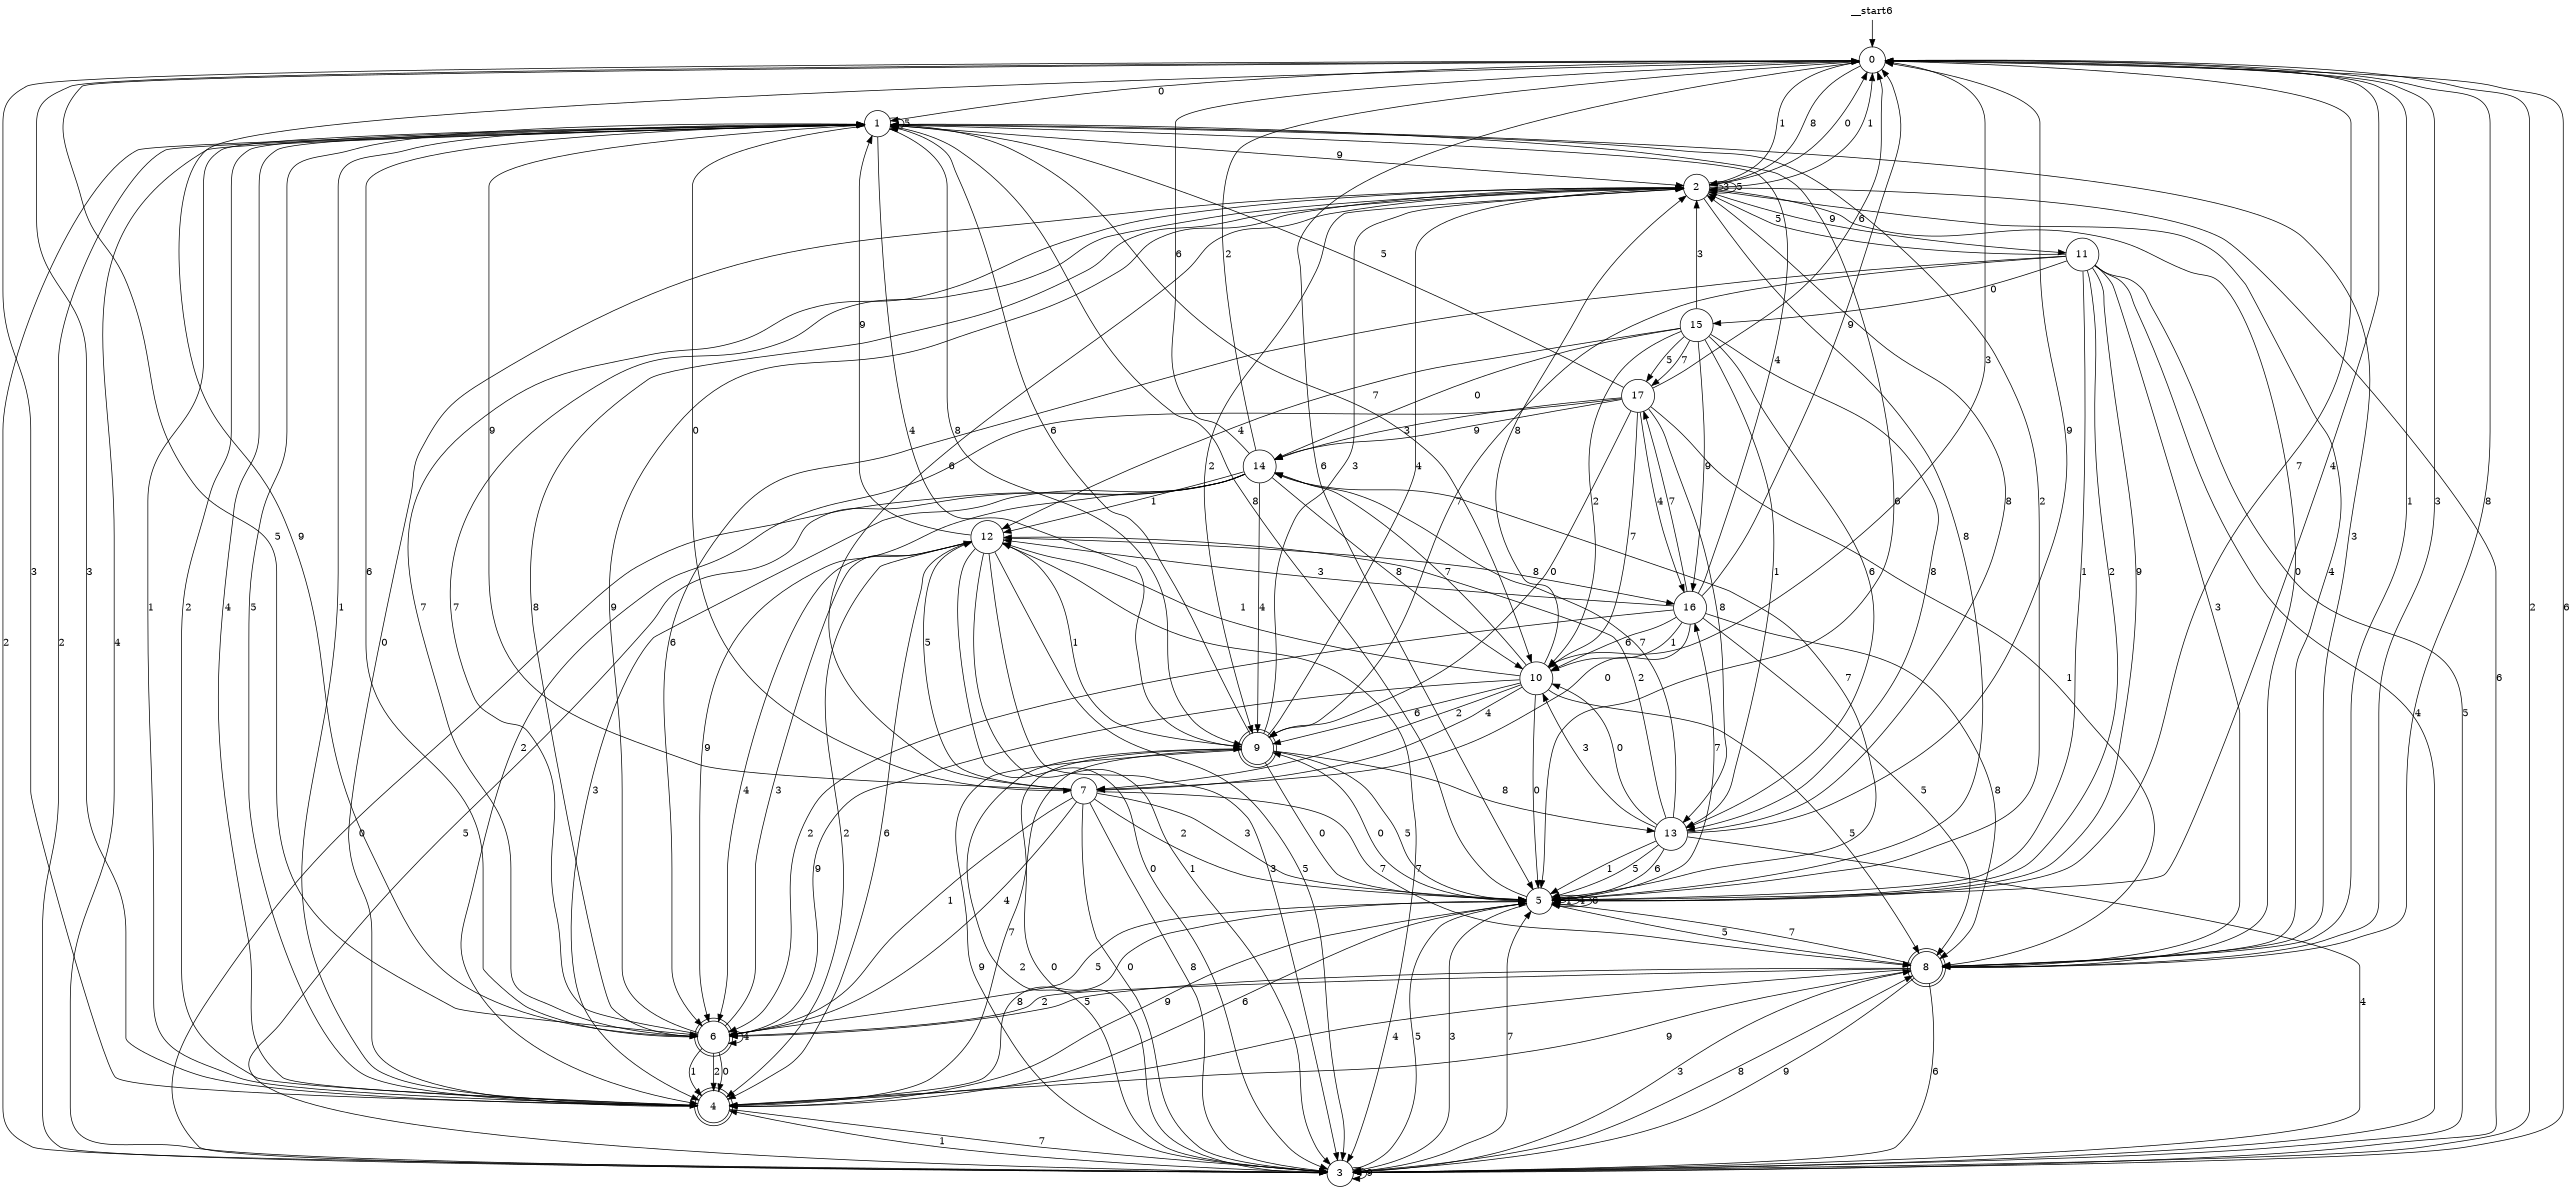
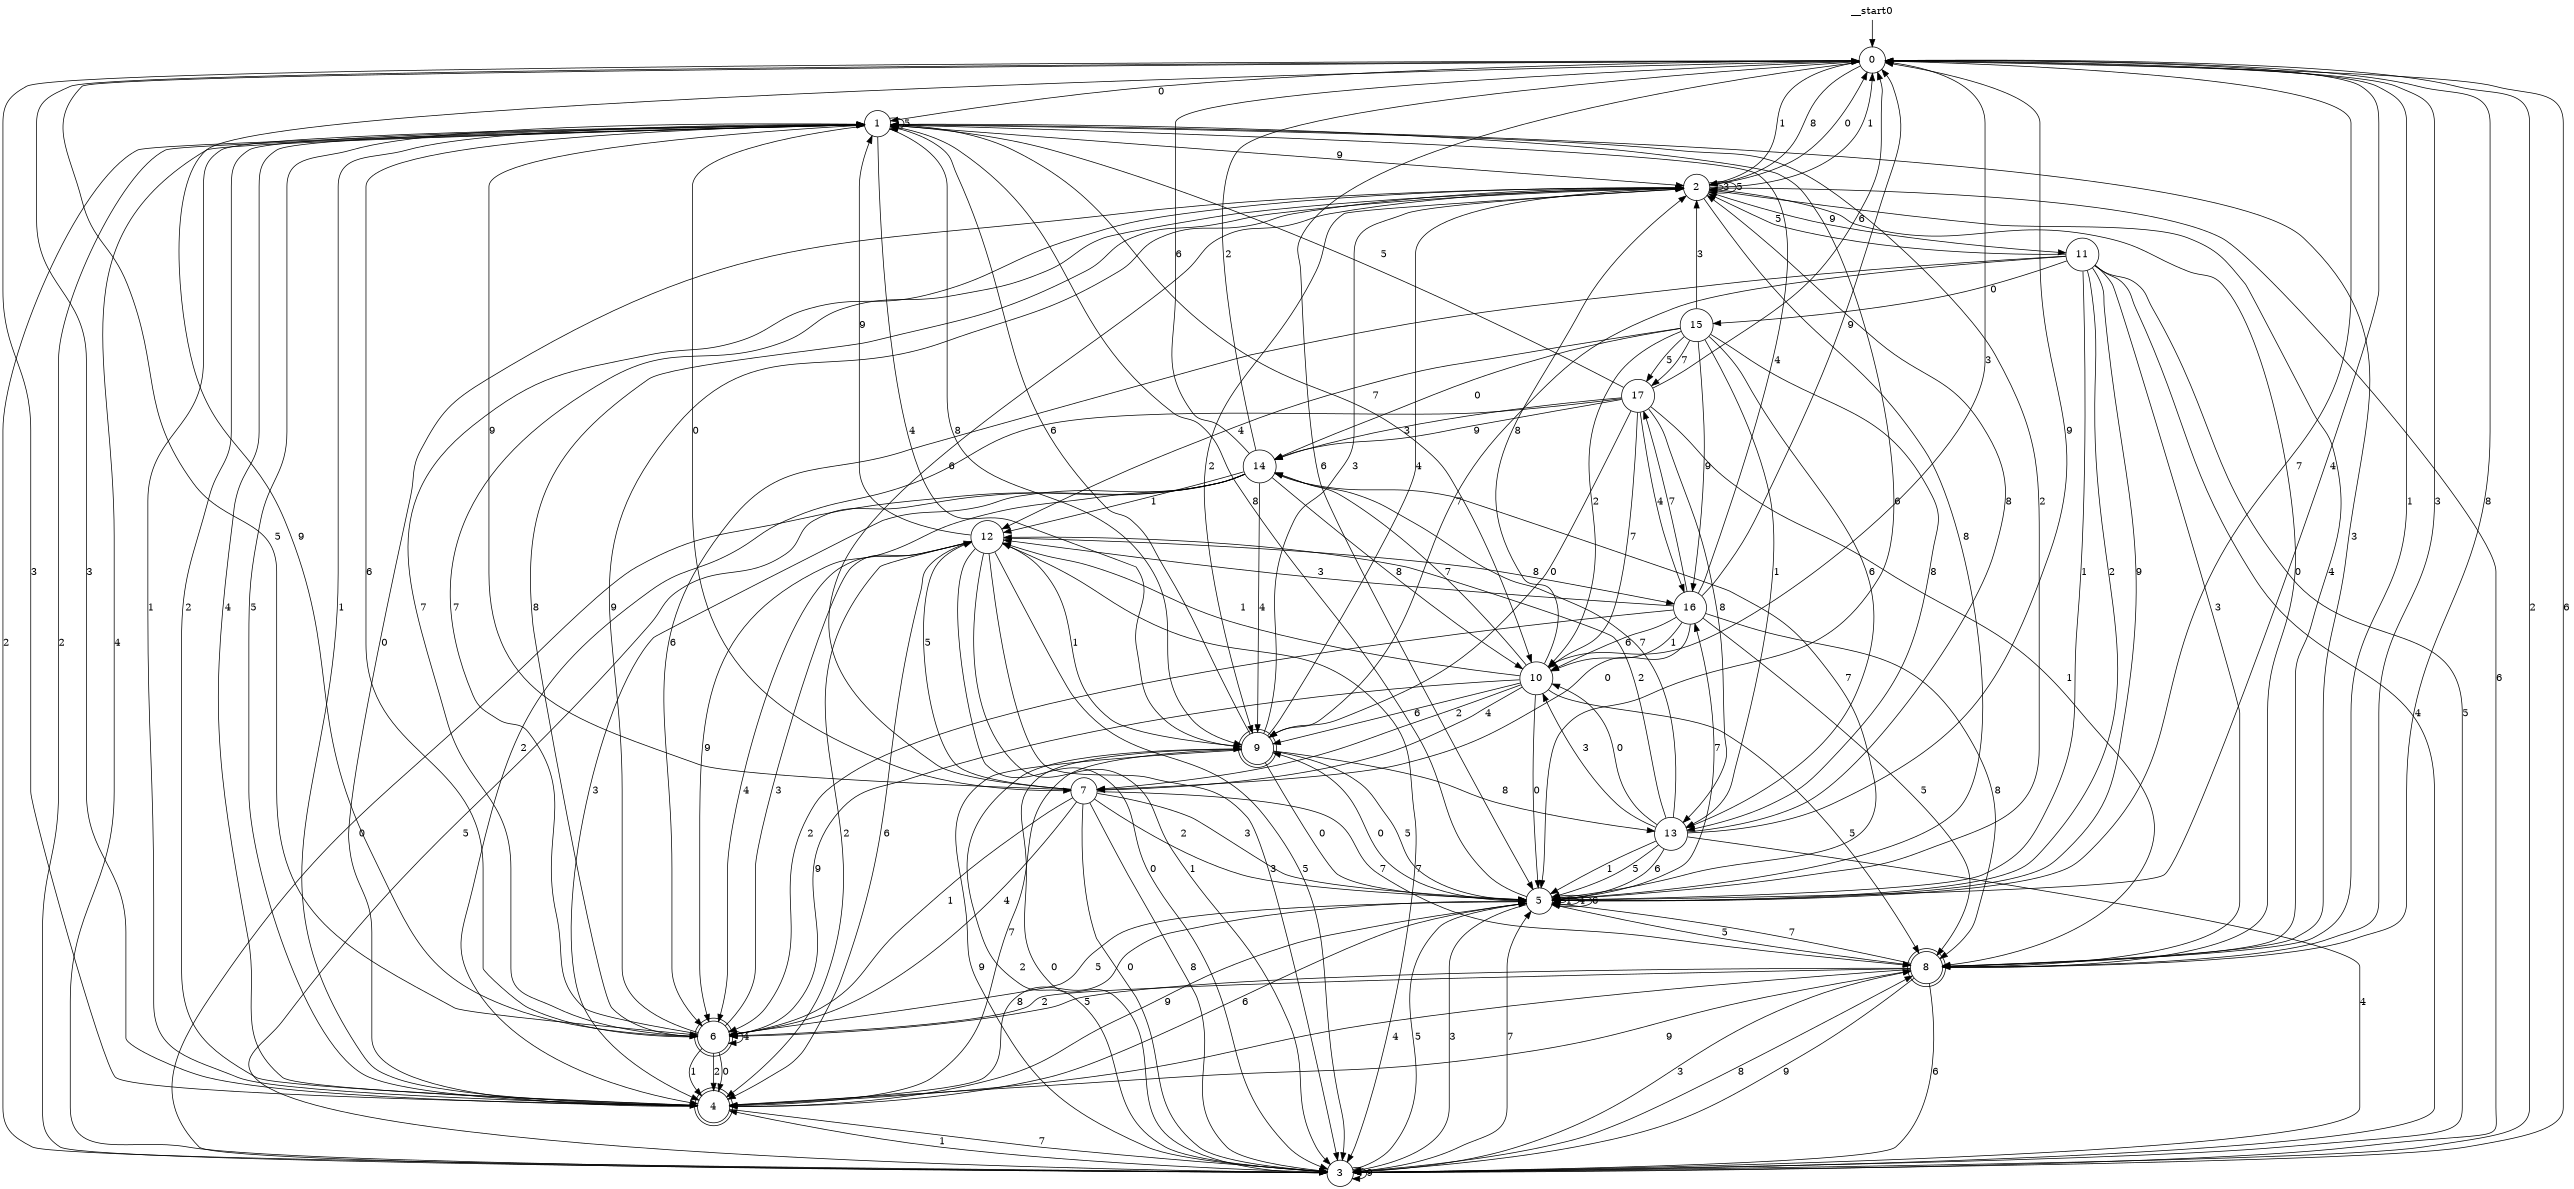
node "__start6": label "__start6" -> "__start0"
